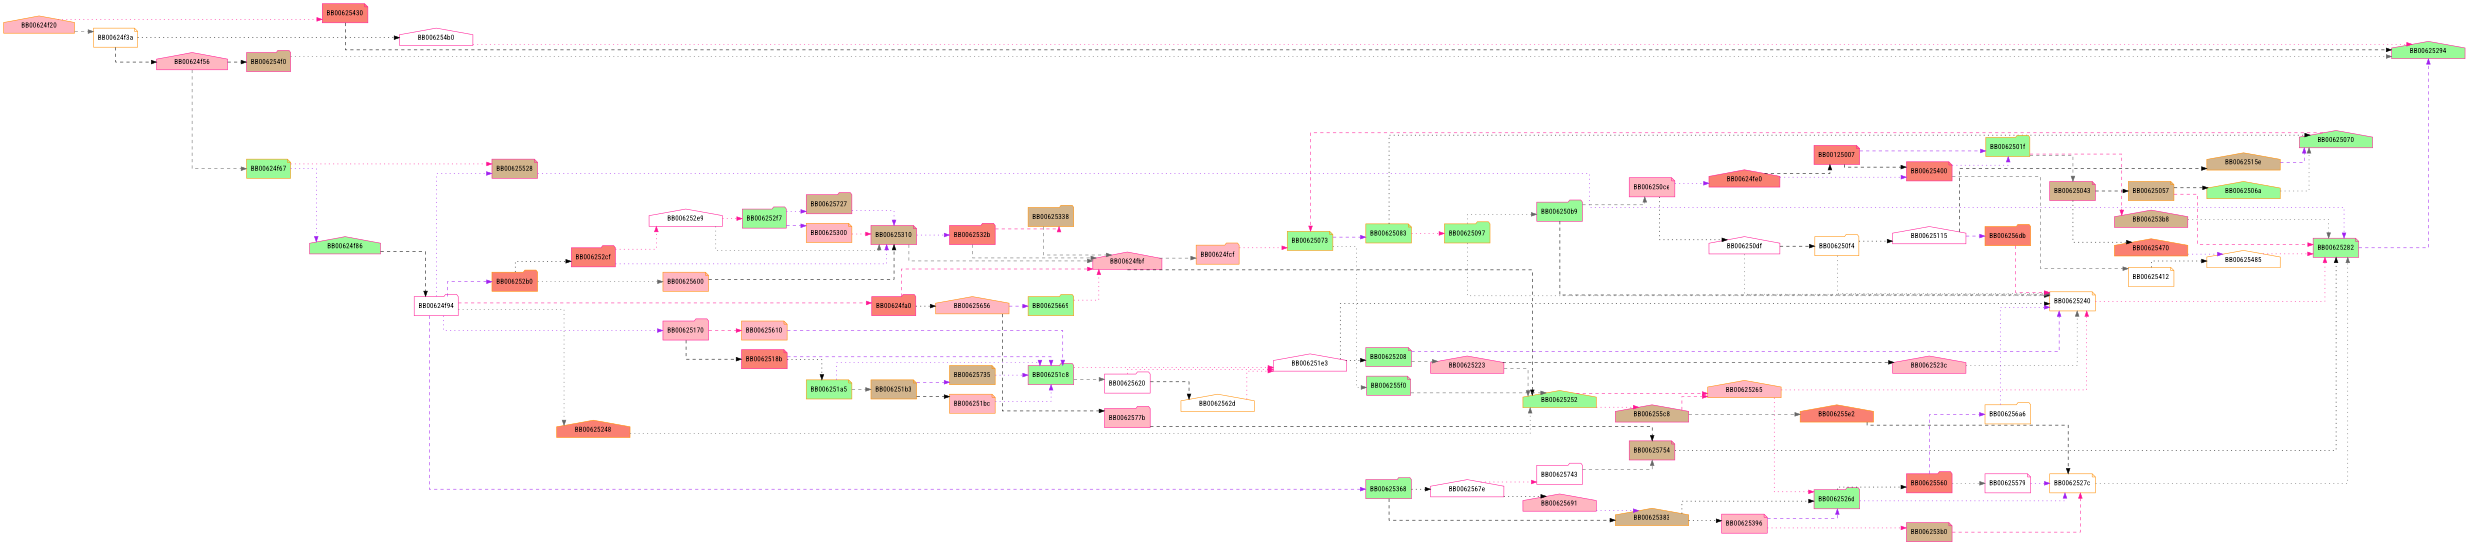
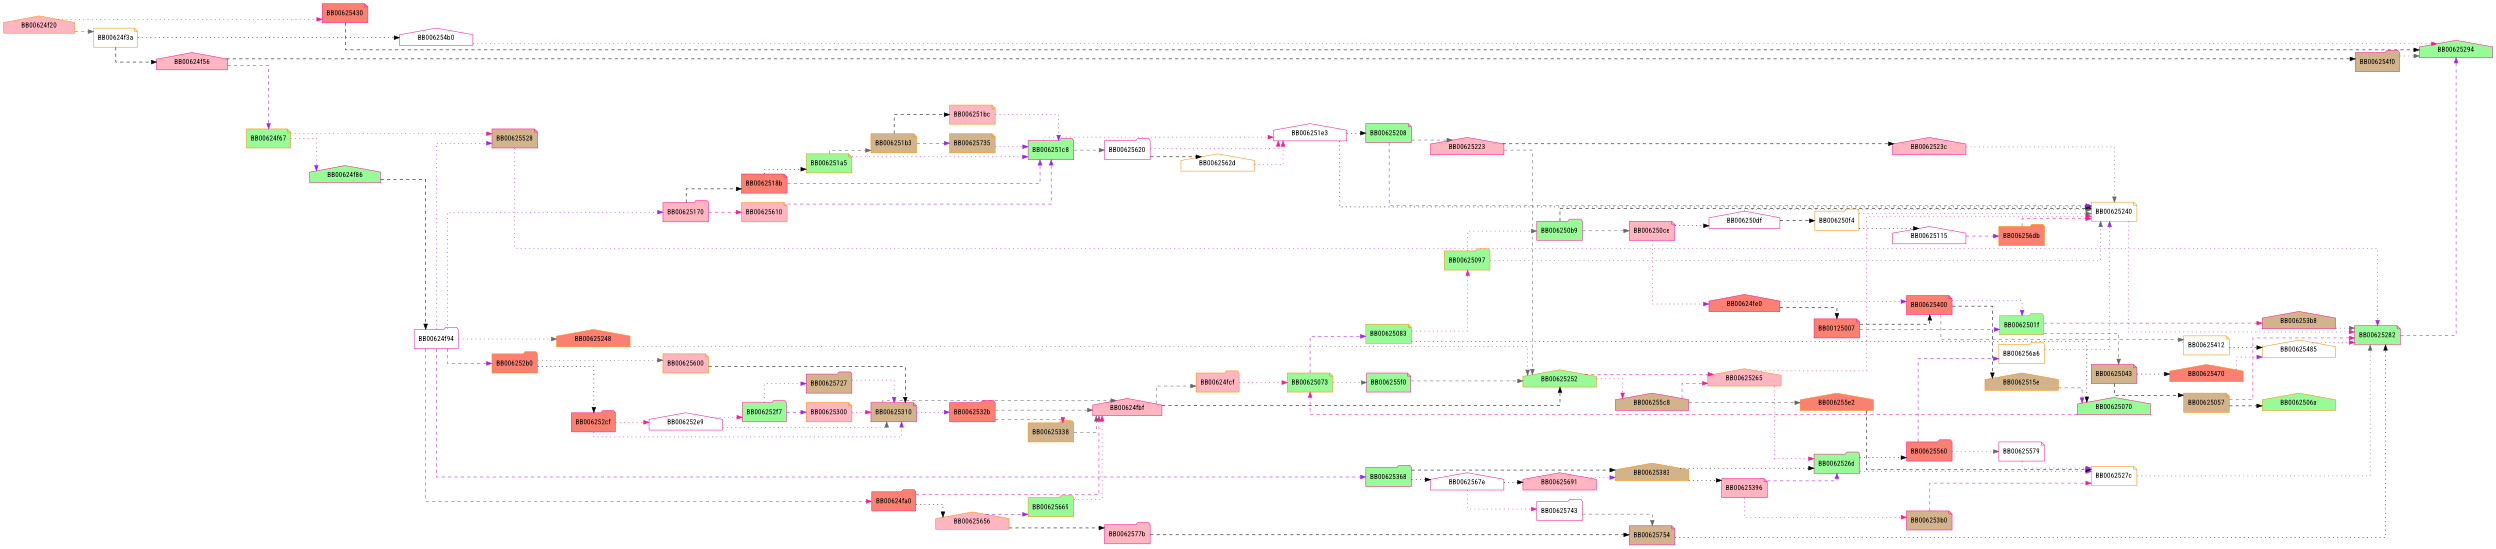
edge "BB00624f56" -> "BB00624f67": color gray40 -> purple
edge "BB00625115" -> "BB0062515e": now "BB00625400" -> "BB0062515e"
edge "BB0062506a" -> "BB00625070": removed
